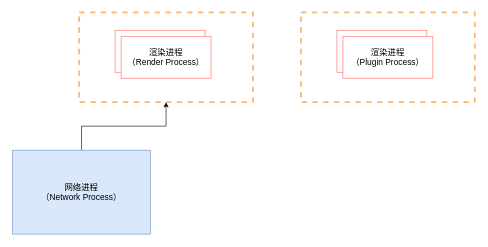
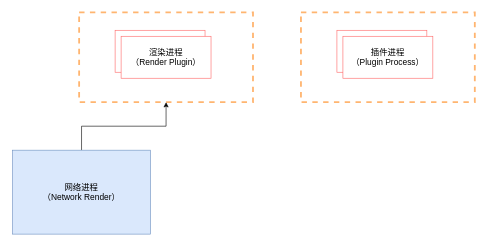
node "渲染进程 （Render Process）": label "渲染进程 （Render Process）" -> "渲染进程 （Render Plugin）"
node "渲染进程 （Plugin Process）": label "渲染进程 （Plugin Process）" -> "插件进程 （Plugin Process）"
node "网络进程 （Network Process）": label "网络进程 （Network Process）" -> "网络进程 （Network Render）"
